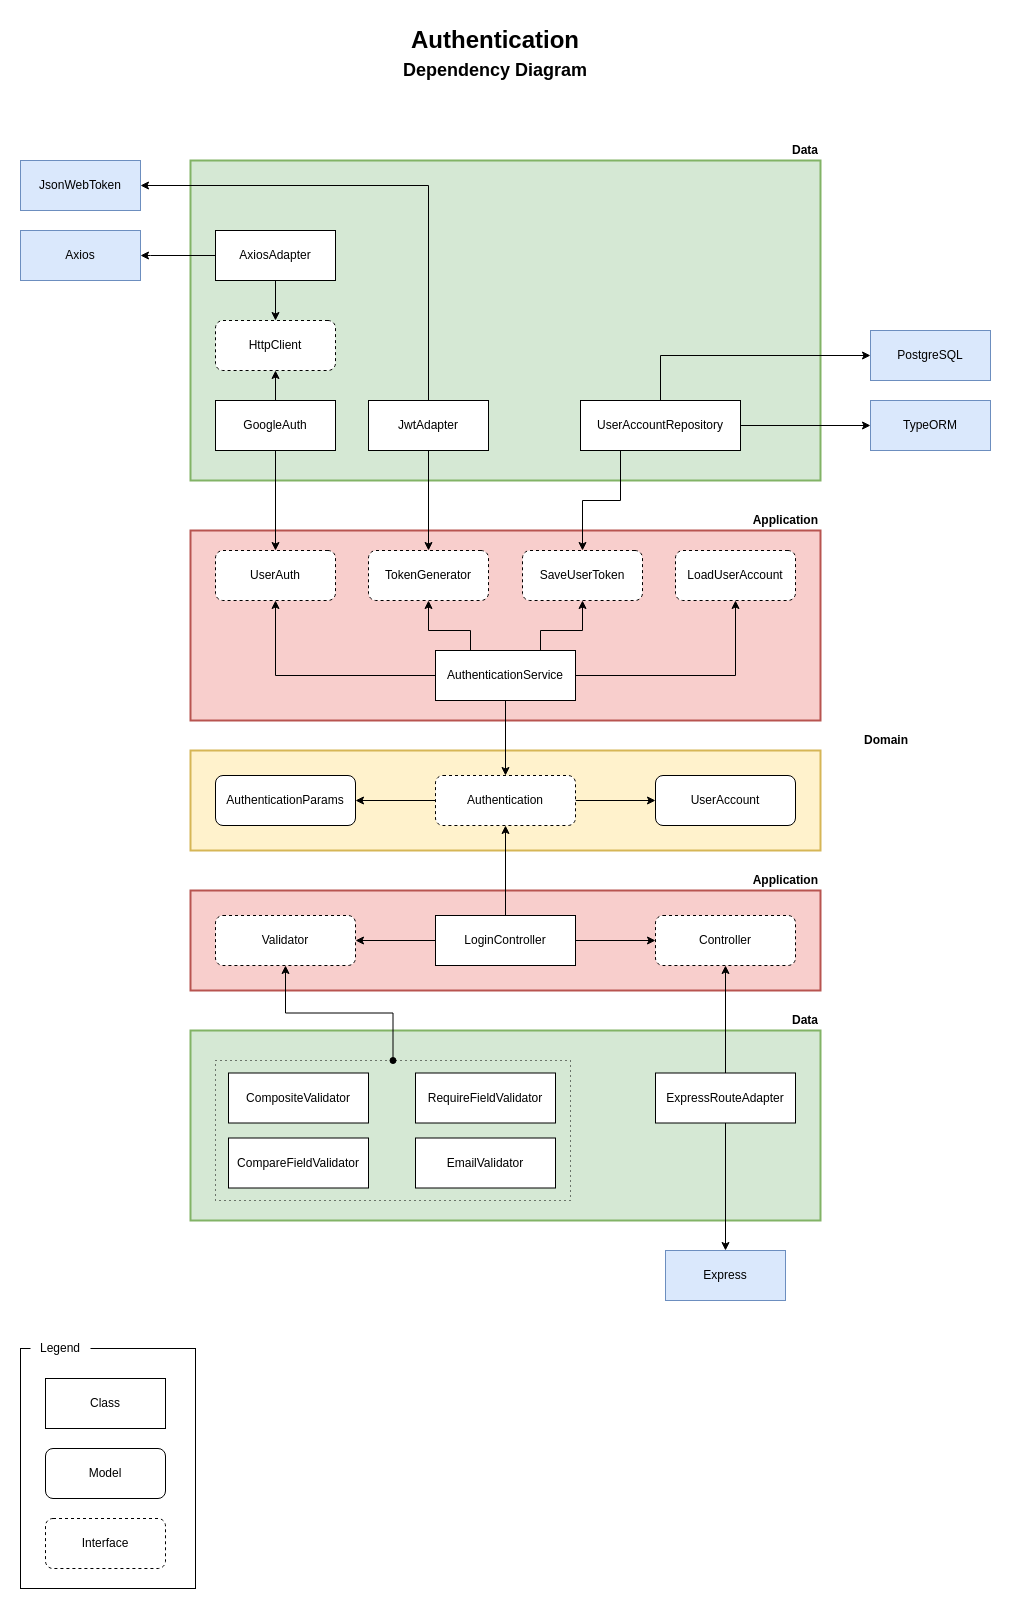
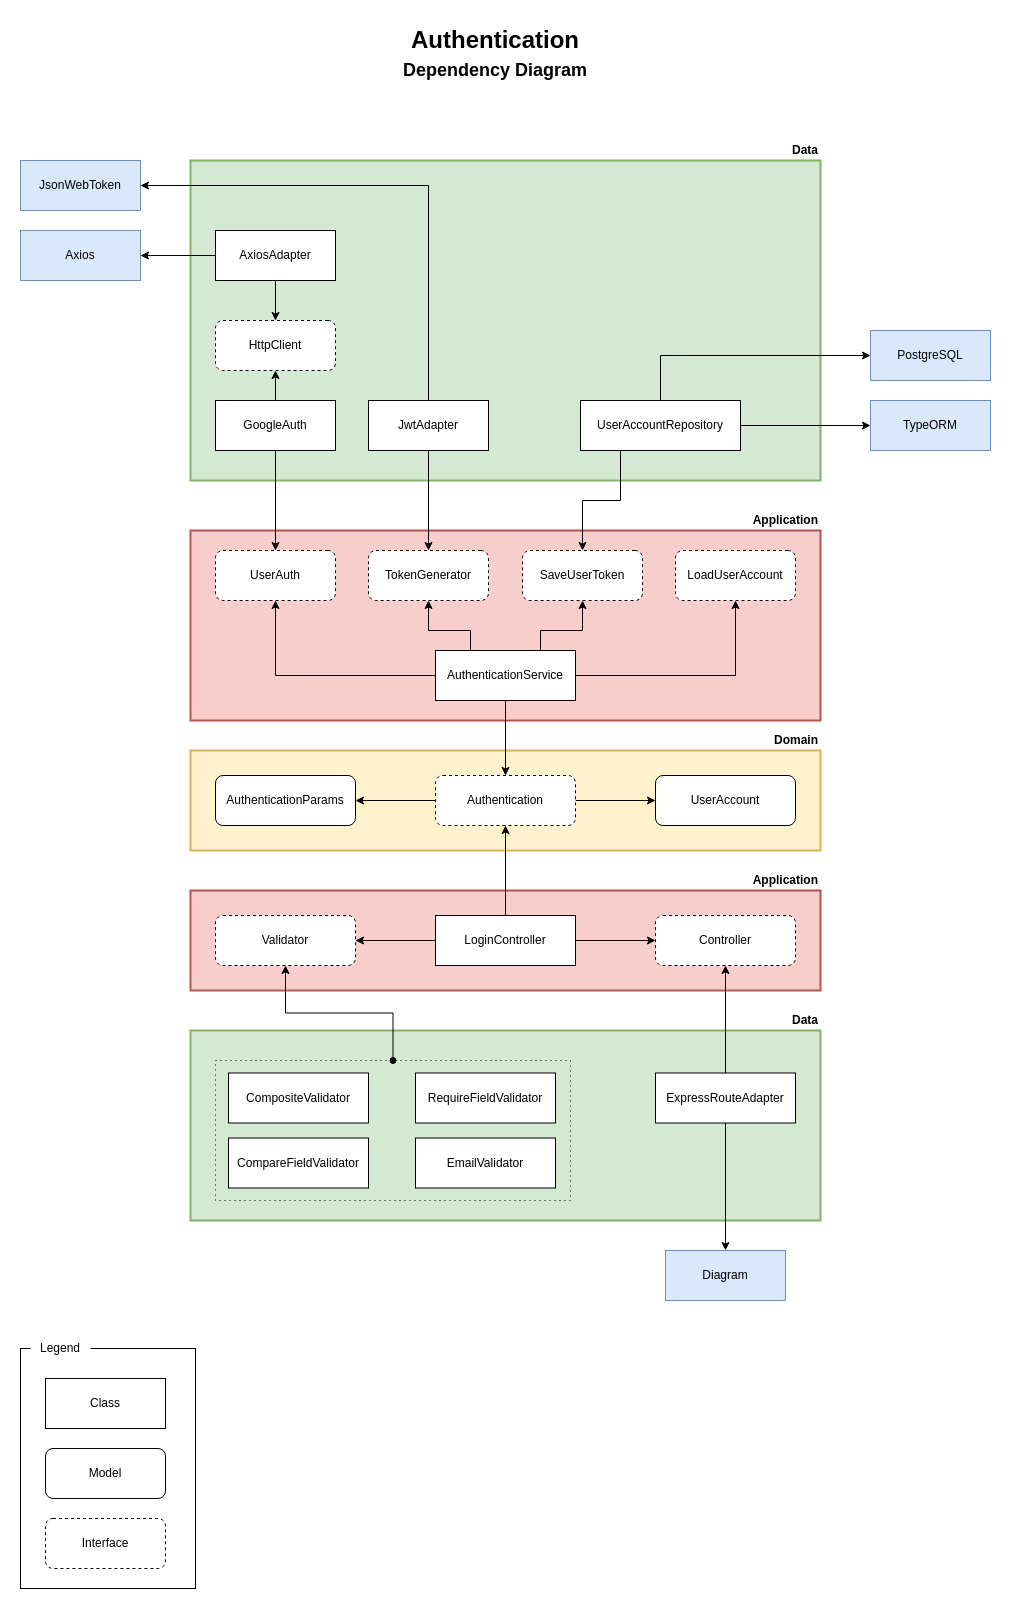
node "Domain": moved (876, 741) -> (786, 741)
node "Express": label "Express" -> "Diagram"
